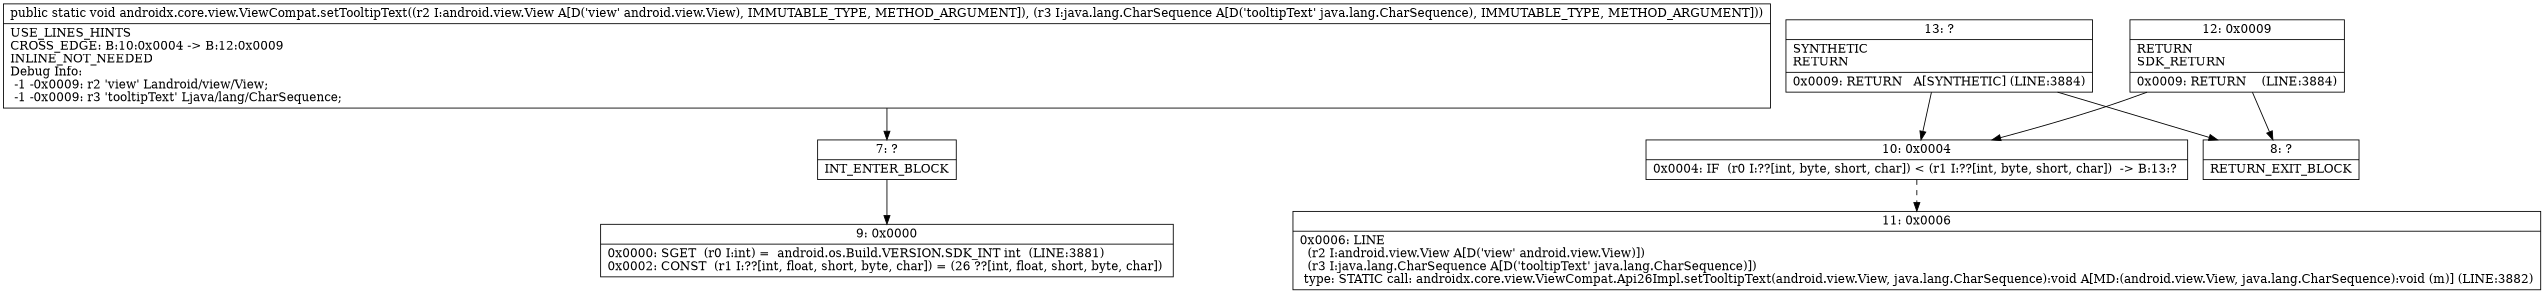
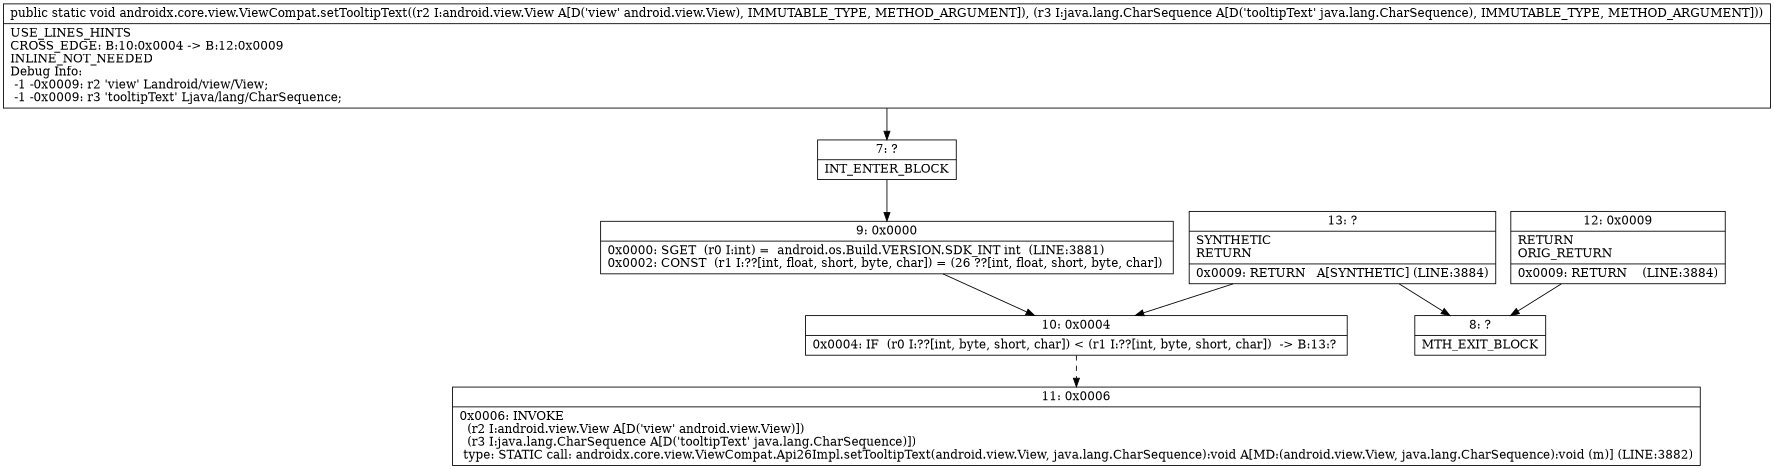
node "12: 0x0009": text "SDK_RETURN" -> "ORIG_RETURN"
edge "12: 0x0009" -> "10: 0x0004": now "9: 0x0000" -> "10: 0x0004"
node "8: ?": text "RETURN_EXIT_BLOCK" -> "MTH_EXIT_BLOCK"
node "11: 0x0006": text "0x0006: LINE" -> "0x0006: INVOKE"
